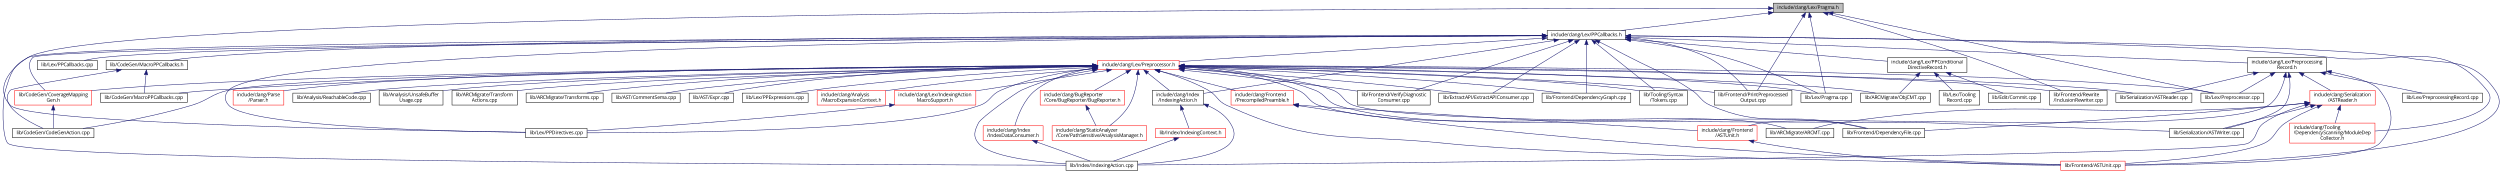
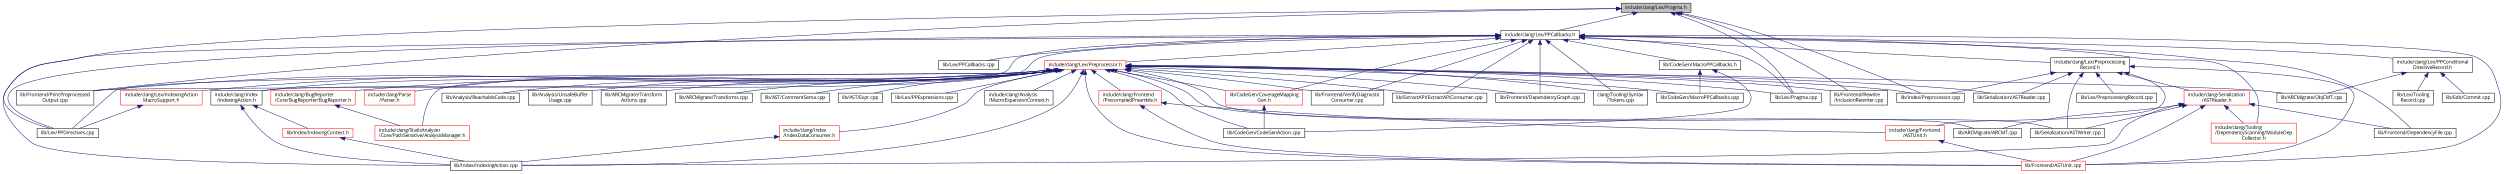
node "include/clang/Analysis /MacroExpansionContext.h": color red -> black
node "lib/Tooling/Syntax /Tokens.cpp": label "lib/Tooling/Syntax /Tokens.cpp" -> "clang/Tooling/Syntax /Tokens.cpp"
node "lib/Lex/Preprocessor.cpp": label "lib/Lex/Preprocessor.cpp" -> "lib/Index/Preprocessor.cpp"
edge "lib/Frontend/DependencyFile.cpp" -> "include/clang/Lex/Preprocessor.h": removed
